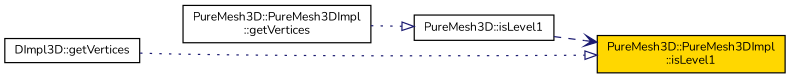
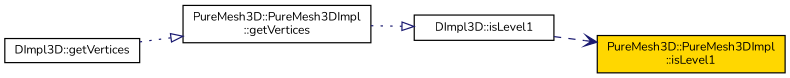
node "PureMesh3D::isLevel1": label "PureMesh3D::isLevel1" -> "DImpl3D::isLevel1"
edge "DImpl3D::getVertices" -> "PureMesh3D::PureMesh3DImpl ::isLevel1": now "DImpl3D::getVertices" -> "PureMesh3D::PureMesh3DImpl ::getVertices"
